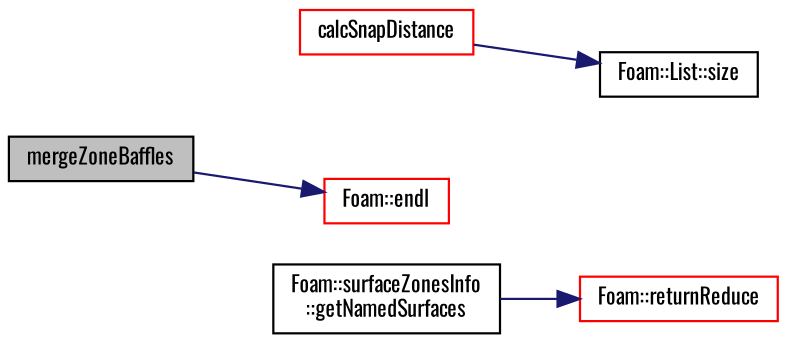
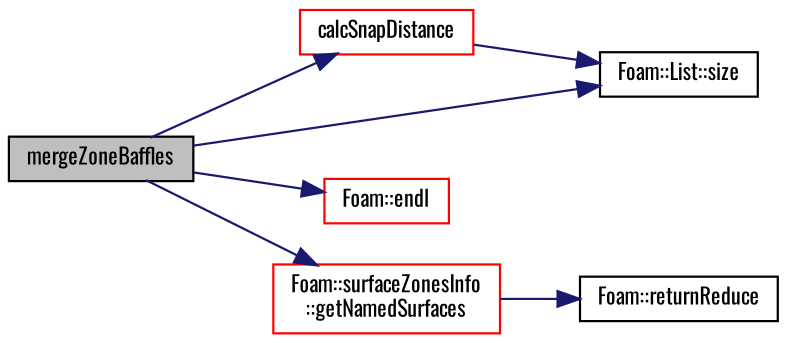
edge "mergeZoneBaffles" -> "calcSnapDistance": added
edge "mergeZoneBaffles" -> "Foam::List::size": added
edge "mergeZoneBaffles" -> "Foam::surfaceZonesInfo ::getNamedSurfaces": added
node "Foam::surfaceZonesInfo ::getNamedSurfaces": color black -> red
node "Foam::returnReduce": color red -> black
